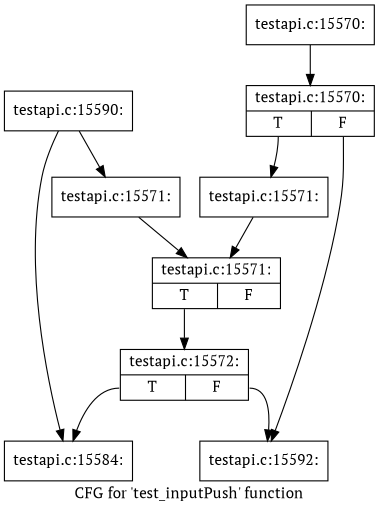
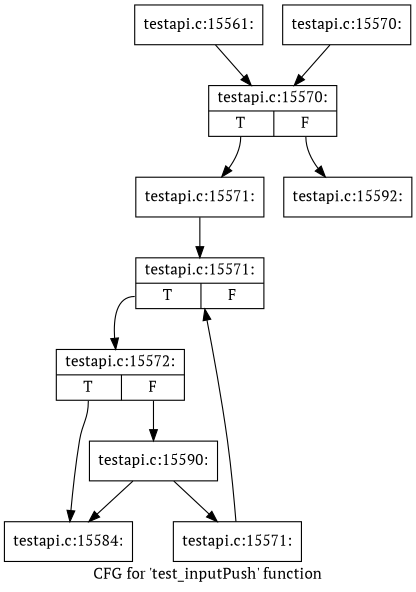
node "testapi.c:15561:": added
edge "testapi.c:15572:" -> "testapi.c:15592:": now "testapi.c:15572:" -> "testapi.c:15590:"
